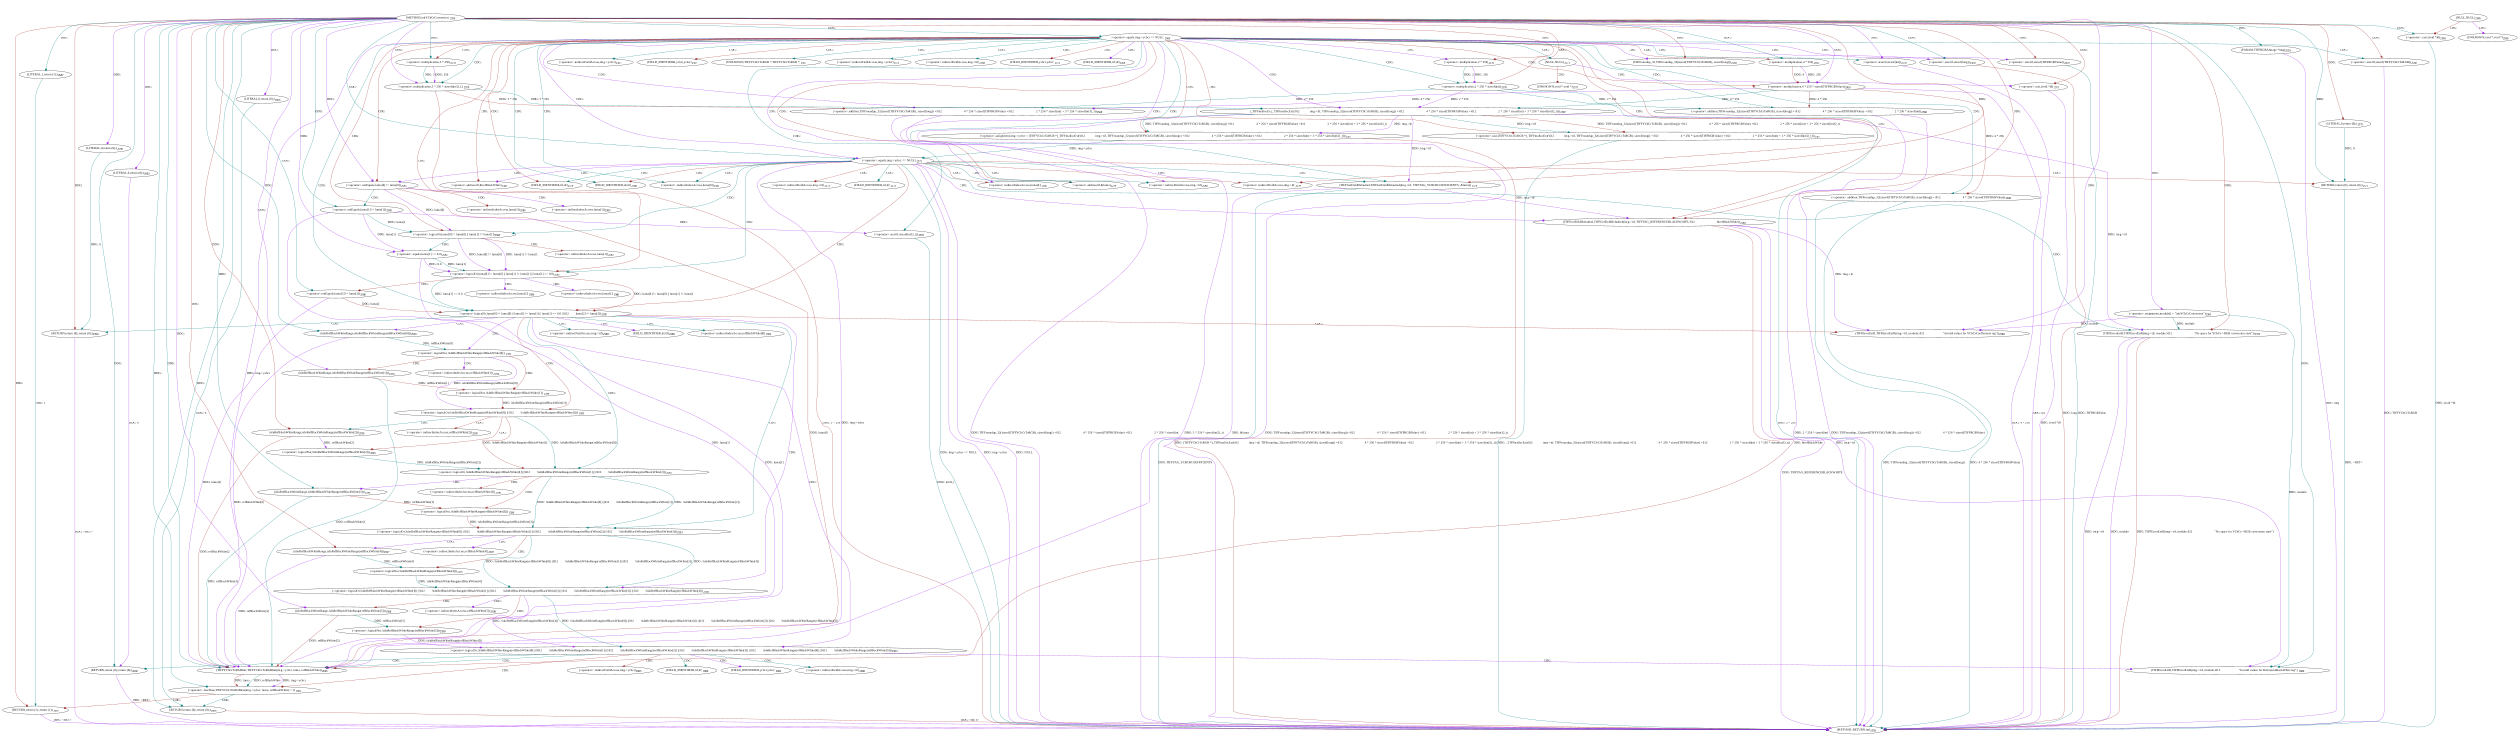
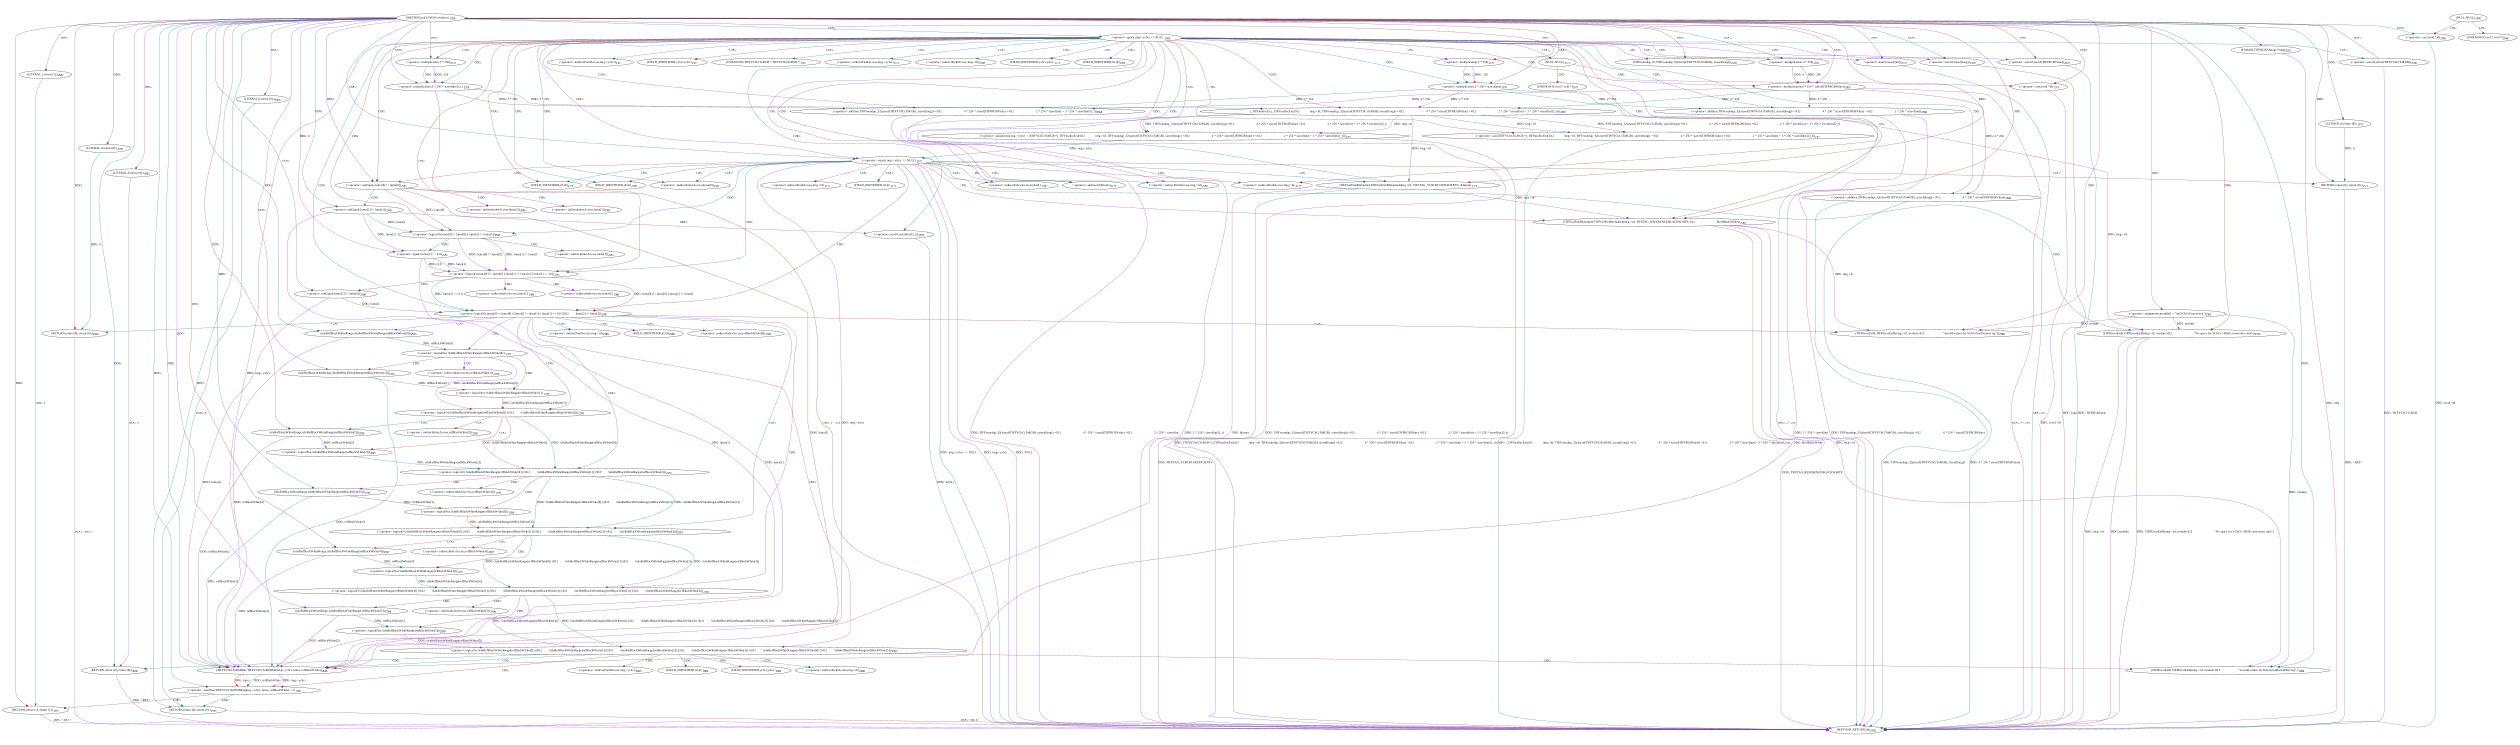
edge "(METHOD,initYCbCrConversion)" -> "(<operator>.sizeOf,sizeof(TIFFYCbCrToRGB))": reversed
edge "(METHOD,initYCbCrConversion)" -> "(<operator>.notEquals,luma[1] != luma[1])": arrowhead normal -> dot
edge "(METHOD,initYCbCrConversion)" -> "(<operator>.equals,luma[1] == 0.0)": label "DDG: " -> "DDG: 0"
node "(<operator>.addressOf,&refBlackWhite)": removed
edge "(<operator>.notEquals,luma[0] != luma[0])" -> "(<operator>.notEquals,luma[1] != luma[1])": arrowhead diamond -> normal
edge "(<operator>.sizeOf,sizeof(int))" -> "(METHOD_RETURN,int)": color purple -> teal
